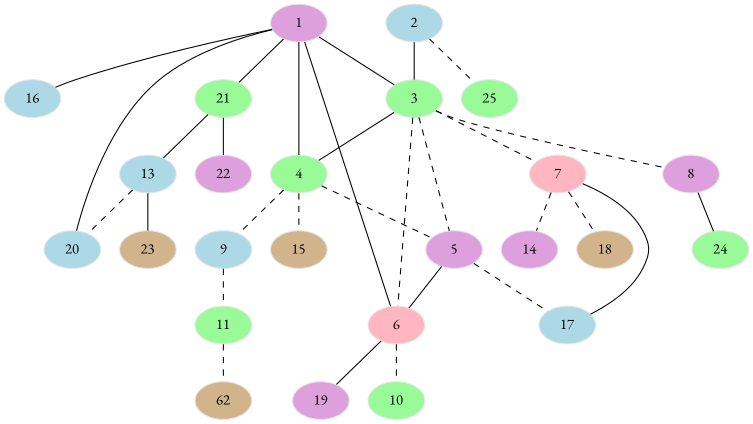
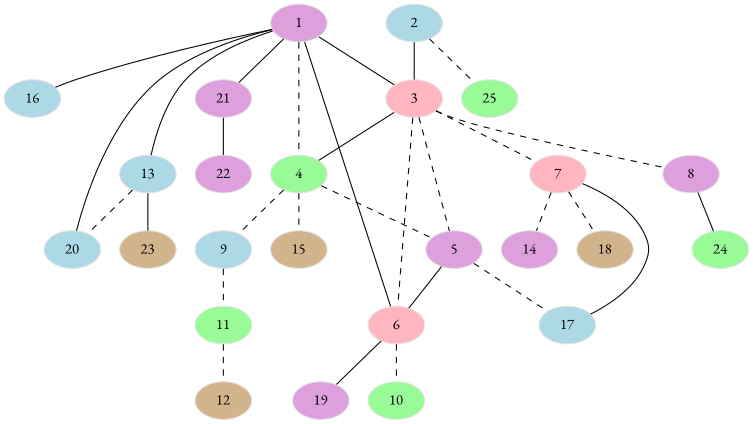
node "21": fillcolor palegreen -> plum
edge "1" -- "4": style solid -> dashed
node "3": fillcolor palegreen -> lightpink
edge "21" -- "13": now "1" -- "13"
node "62": label "62" -> "12"
